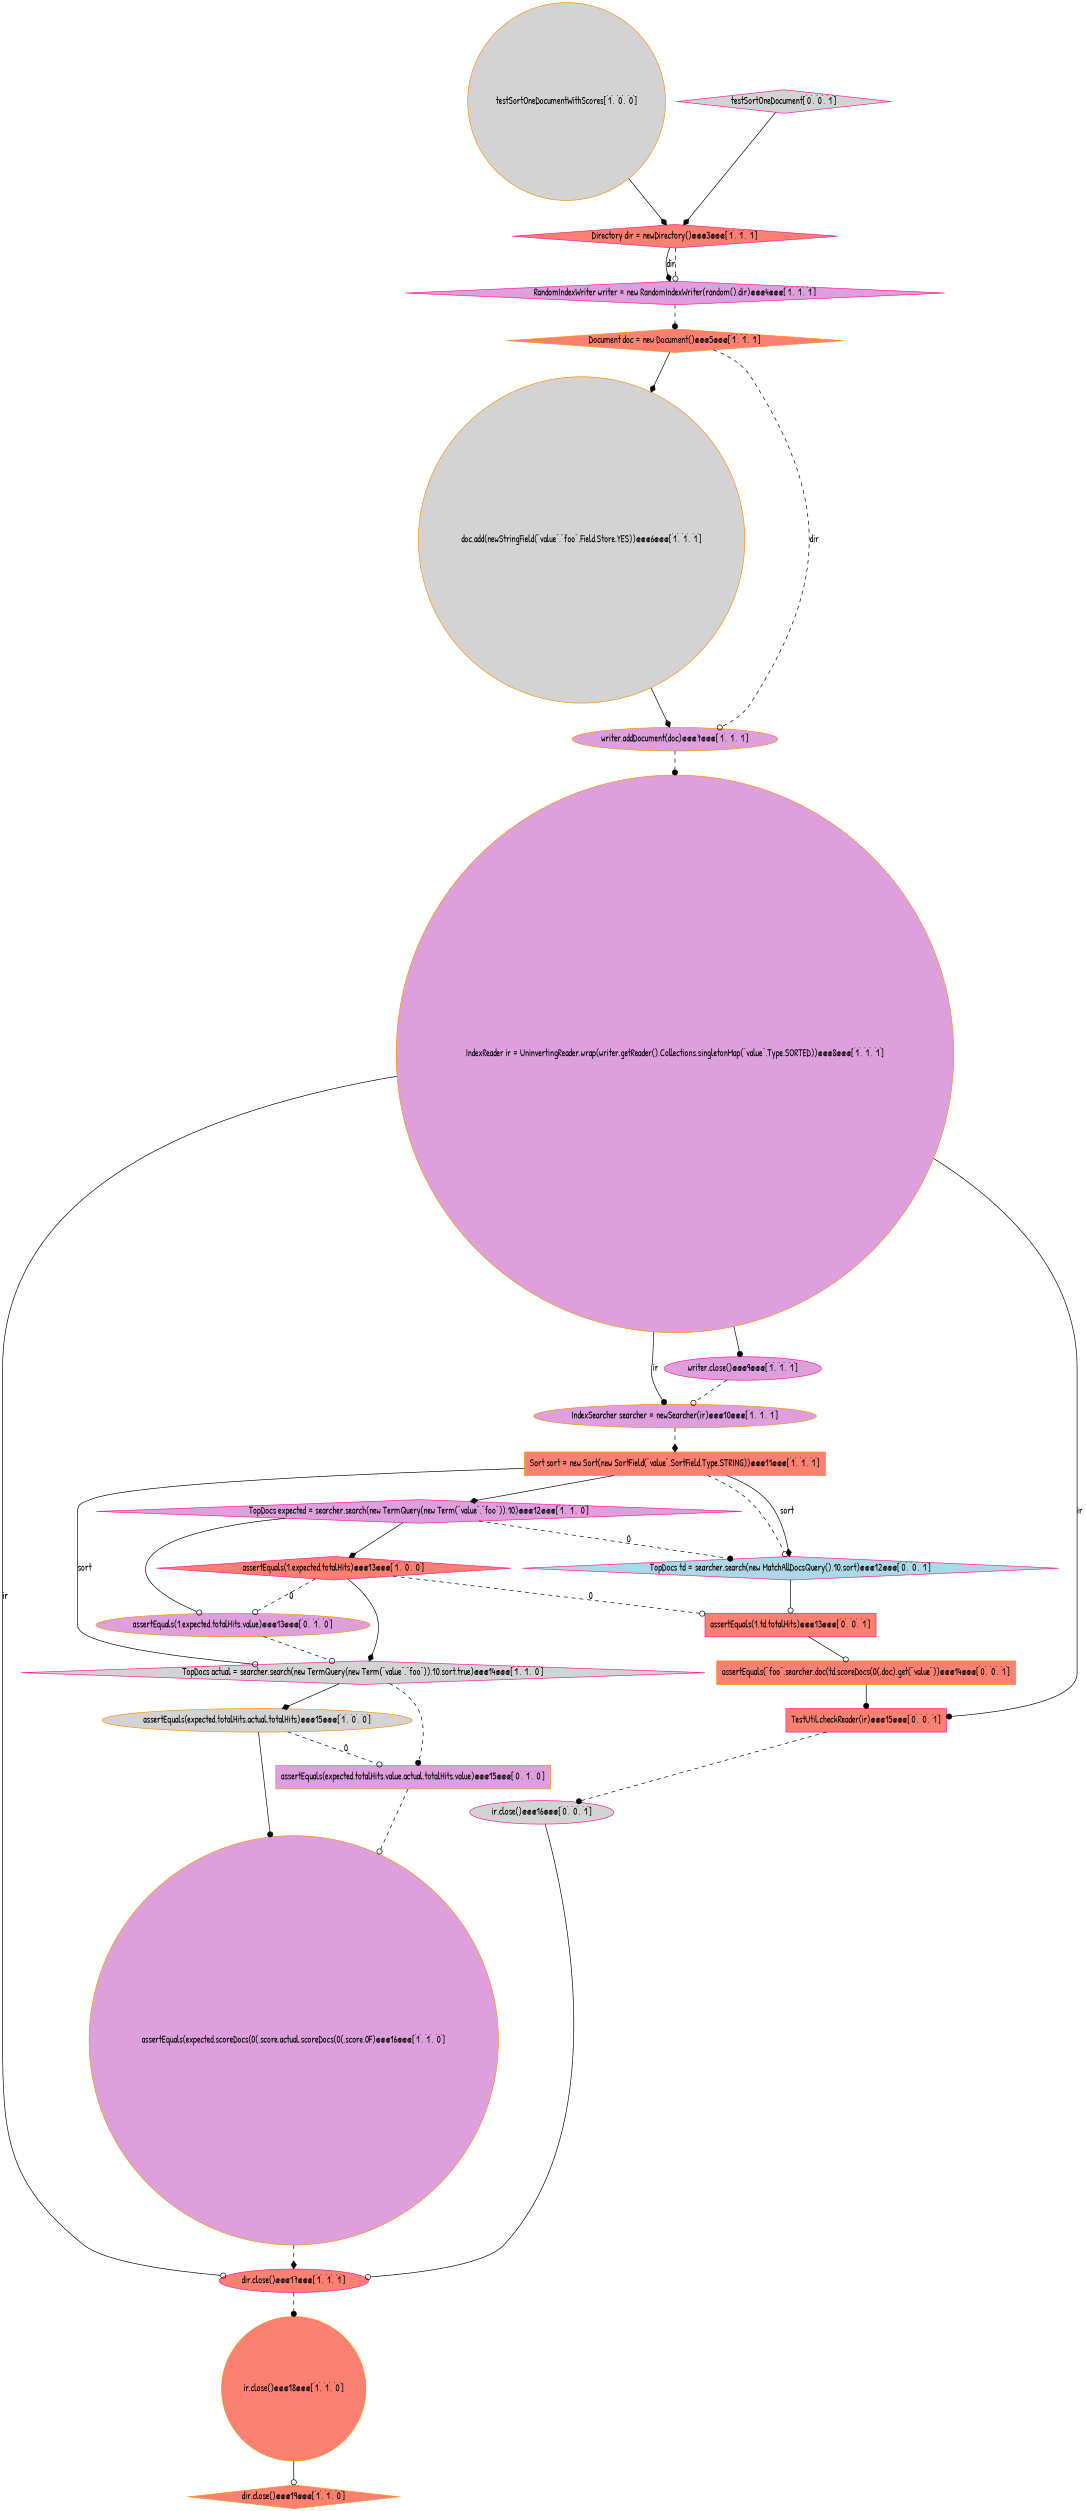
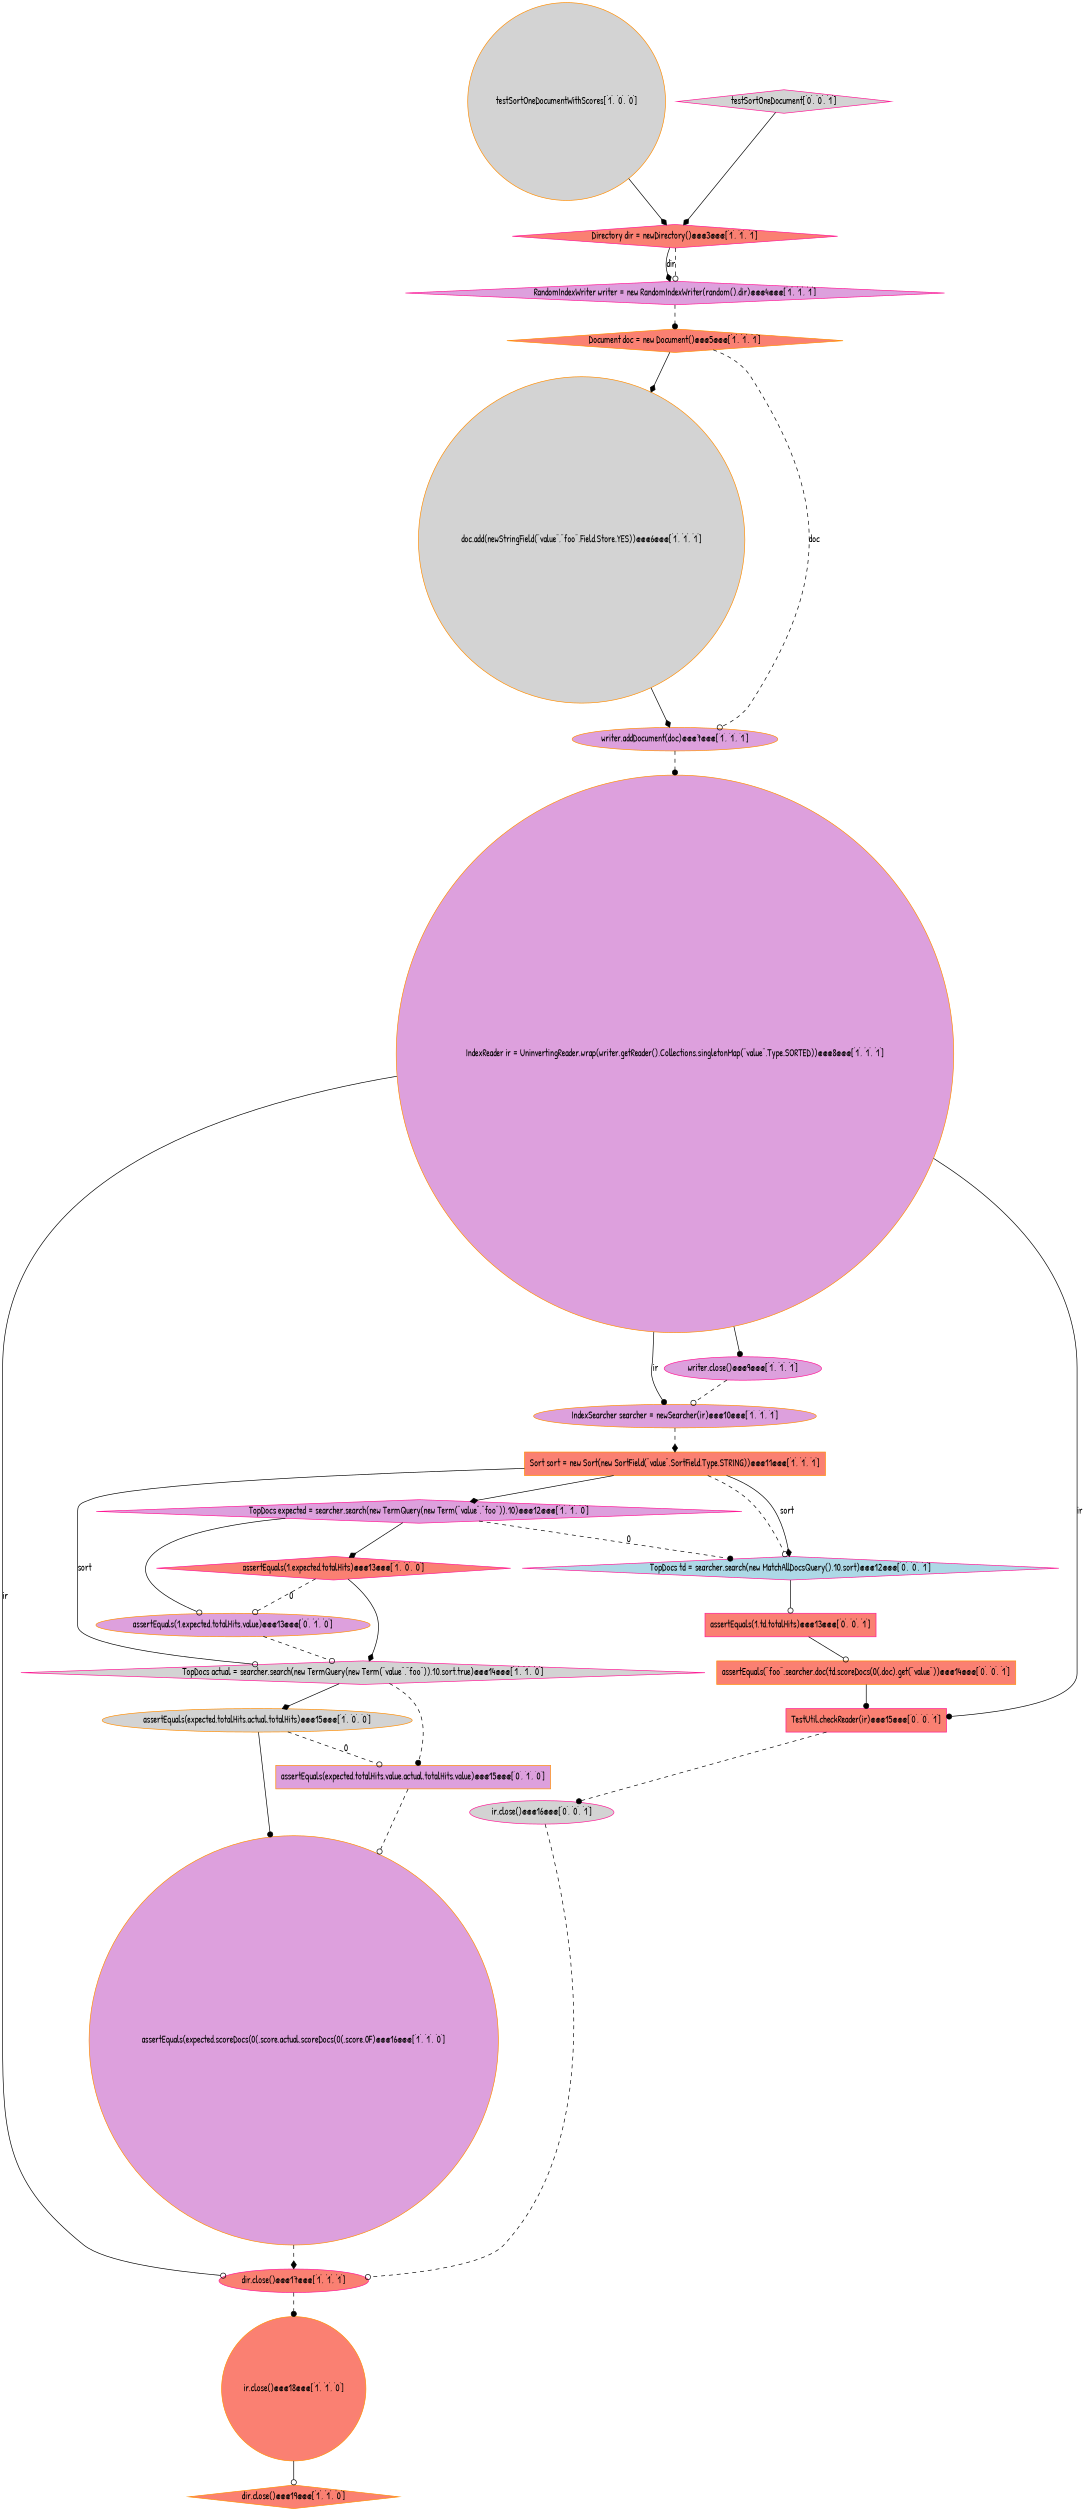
edge "Document doc = new Document()@@@5@@@['1', '1', '1']" -> "writer.addDocument(doc)@@@7@@@['1', '1', '1']": label "dir" -> "doc"
edge "assertEquals(1,expected.totalHits)@@@13@@@['1', '0', '0']" -> "assertEquals(1,td.totalHits)@@@13@@@['0', '0', '1']": removed, label "0"
edge "ir.close()@@@16@@@['0', '0', '1']" -> "dir.close()@@@17@@@['1', '1', '1']": style solid -> dashed
